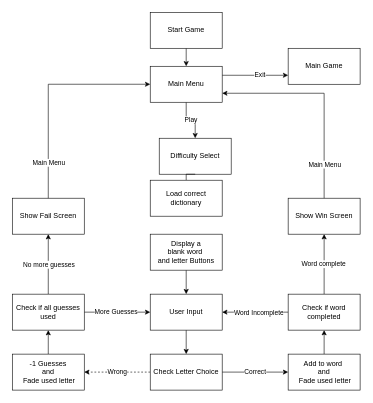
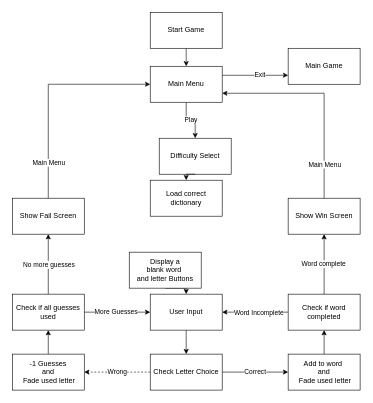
edge "Difficulty Select" -- "Load correct dictionary": arrowhead none -> classic
node "Display a blank word and letter Buttons": moved (186, 252) -> (165, 270)
